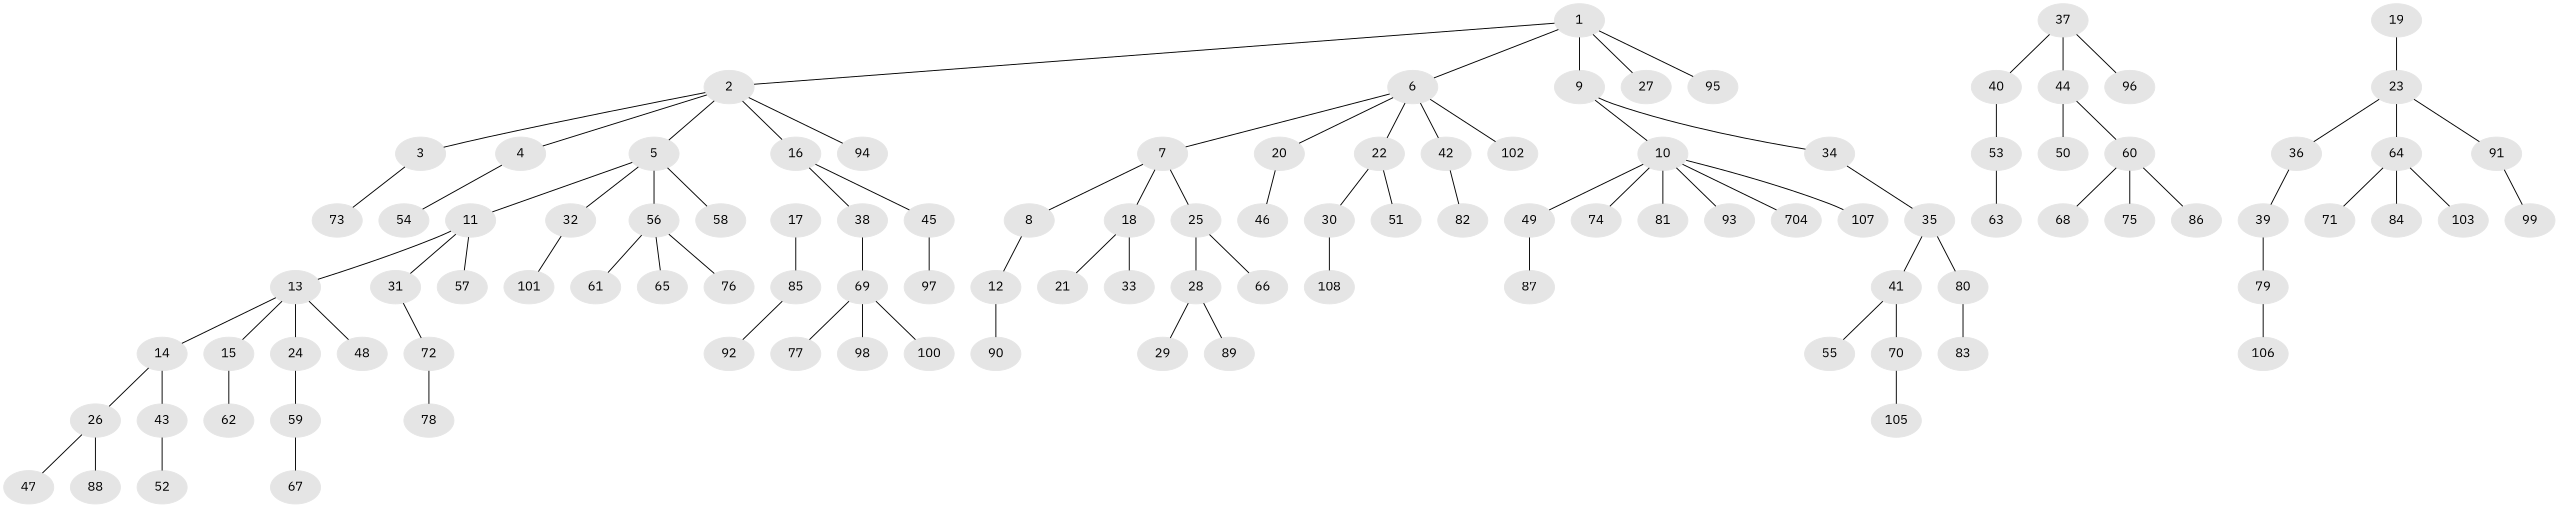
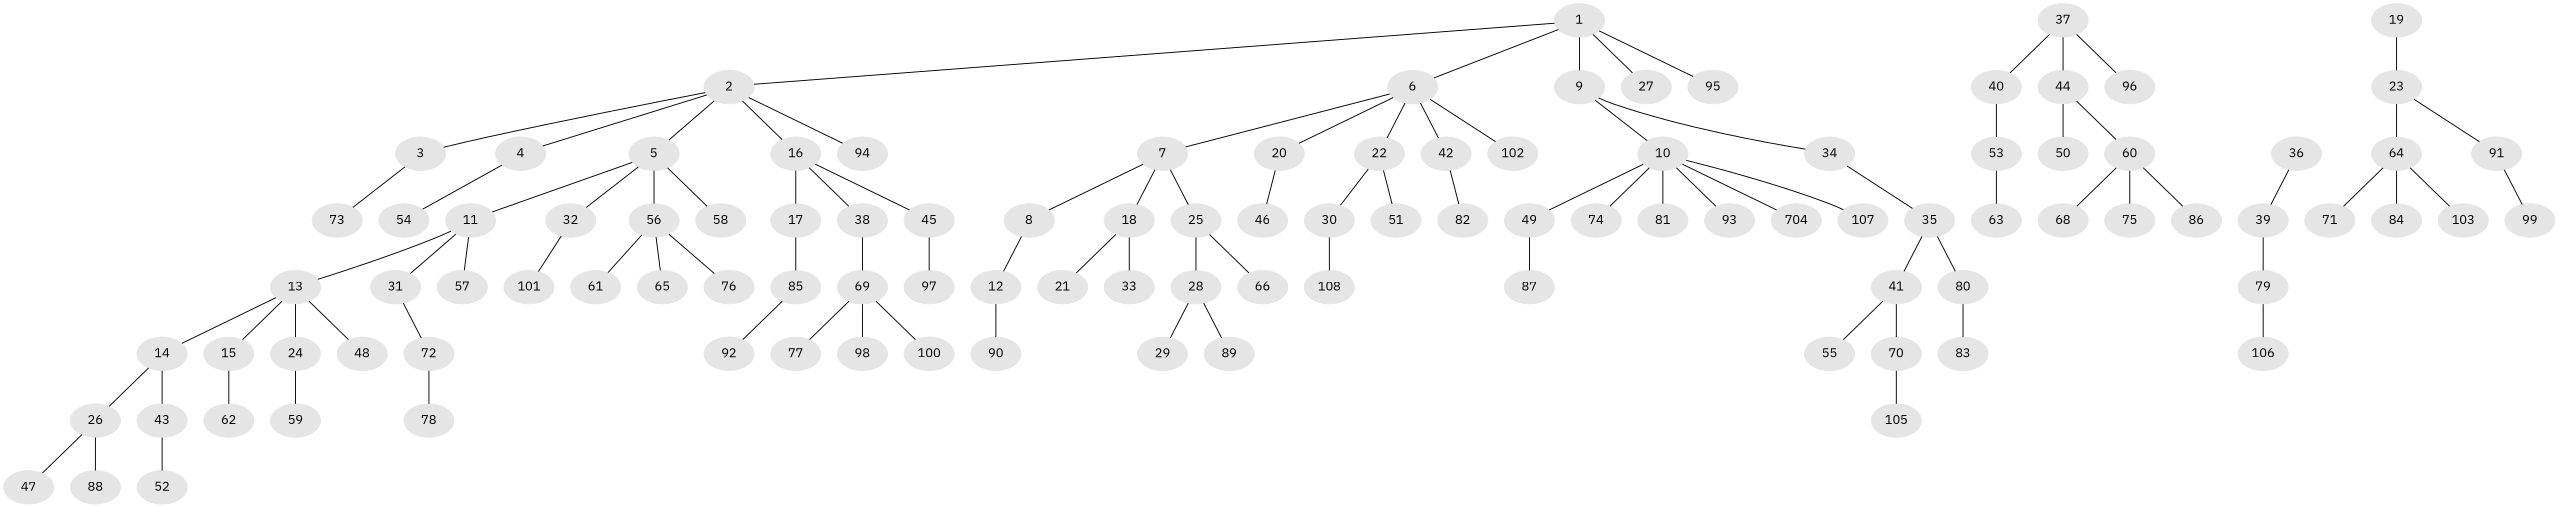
edge "23" -- "36": removed
edge "16" -- "17": added
node "67": removed
